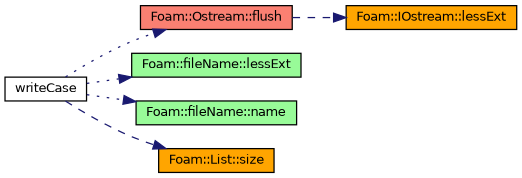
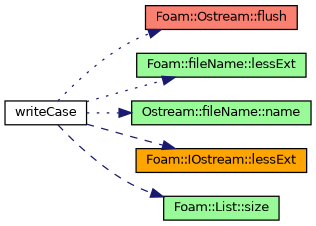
edge "Foam::Ostream::flush" -> "Foam::IOstream::lessExt": now "writeCase" -> "Foam::IOstream::lessExt"
node "Foam::fileName::name": label "Foam::fileName::name" -> "Ostream::fileName::name"
node "Foam::List::size": fillcolor orange -> palegreen
